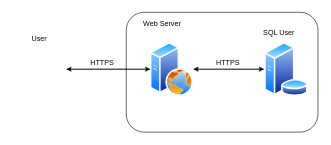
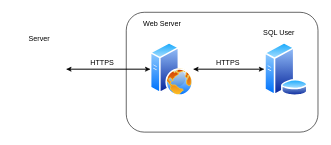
node "User": label "User" -> "Server"
